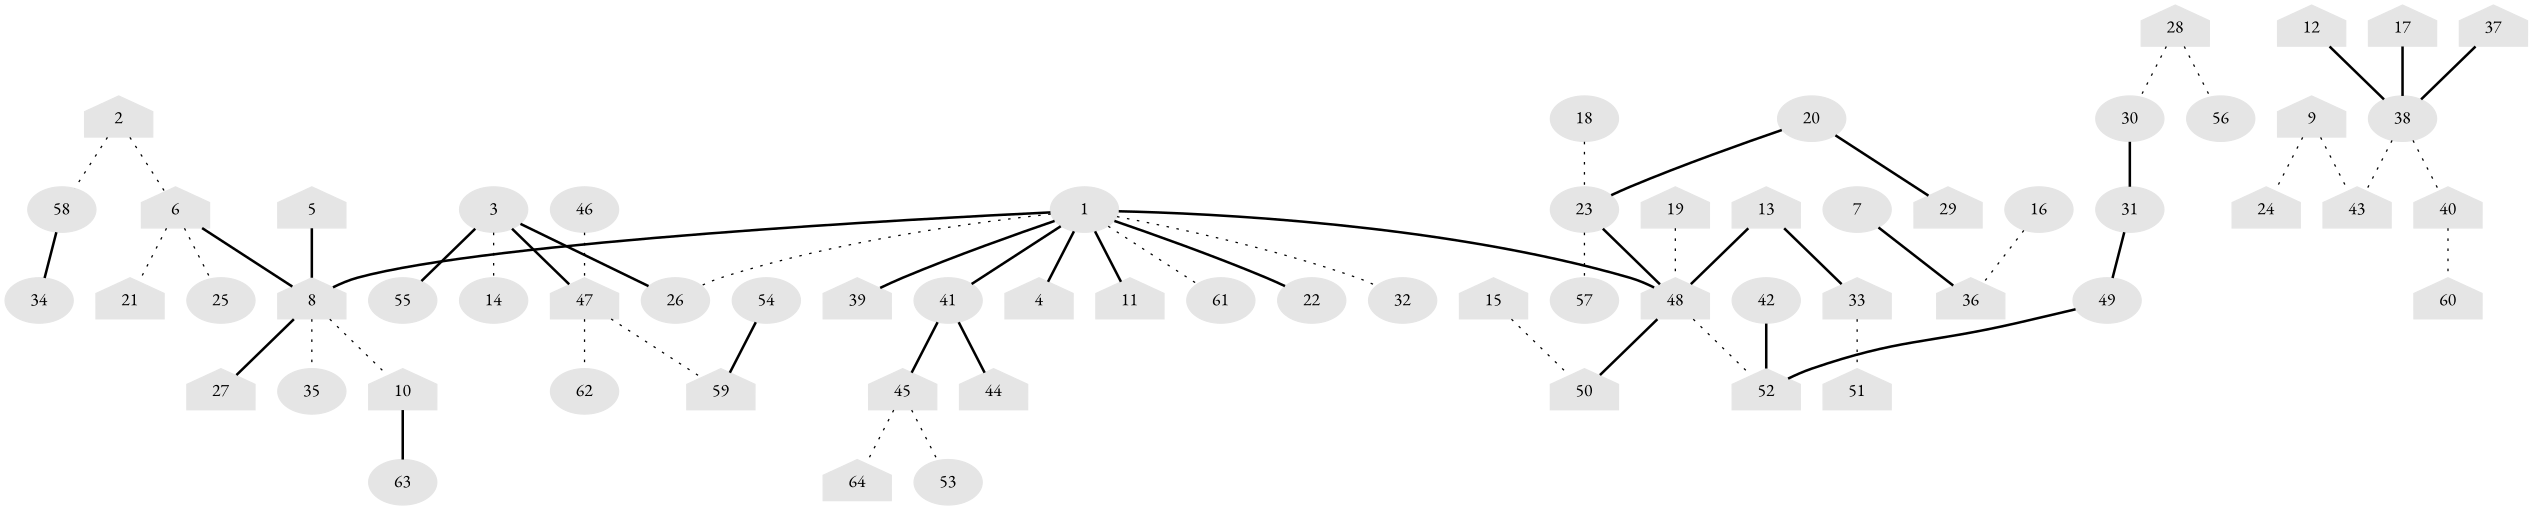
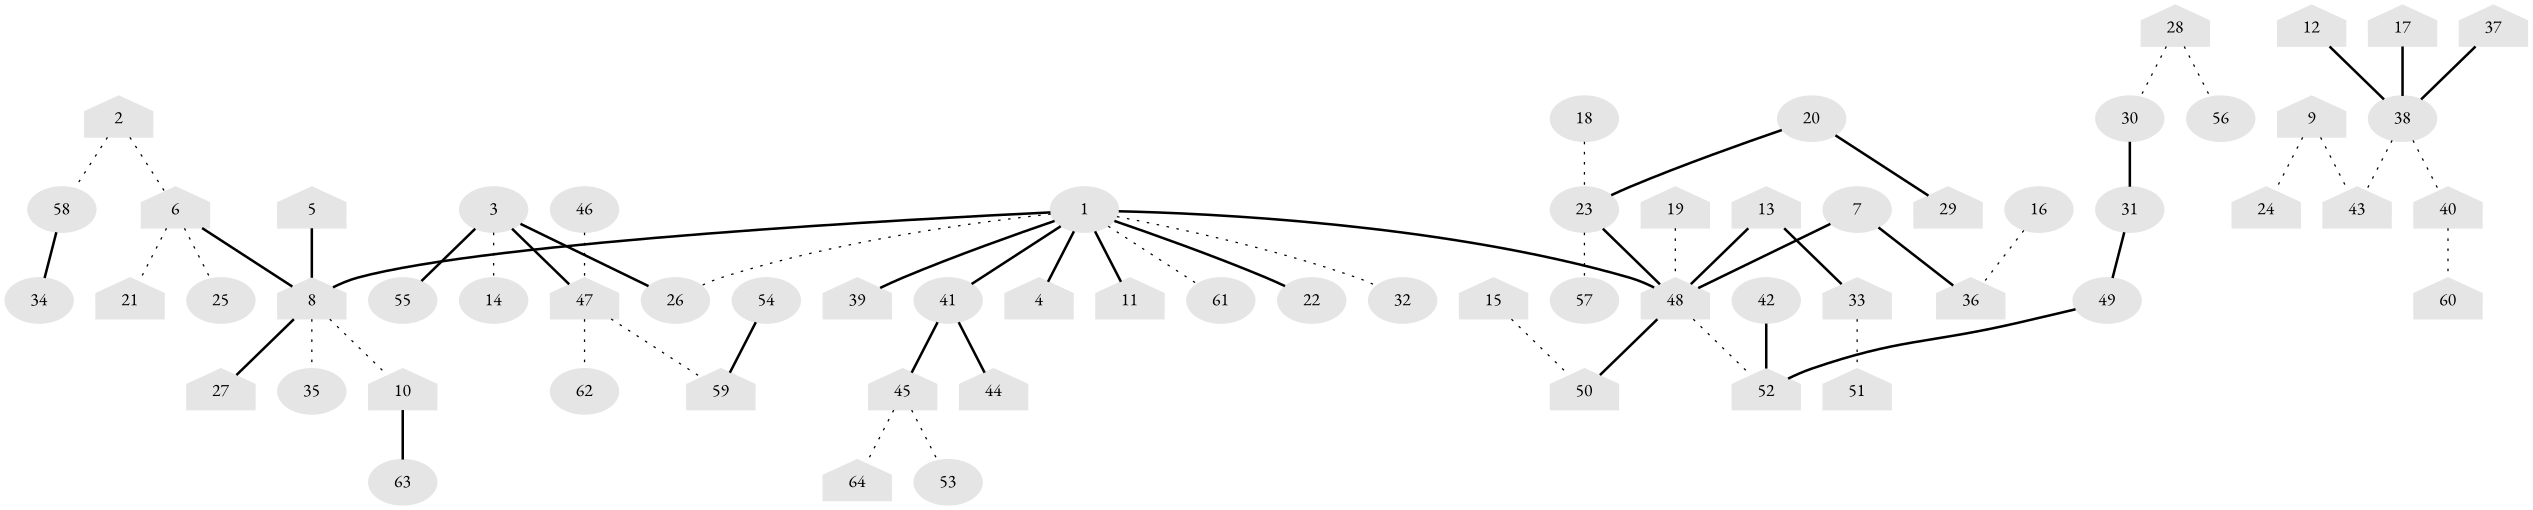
edge "7" -- "48": added
